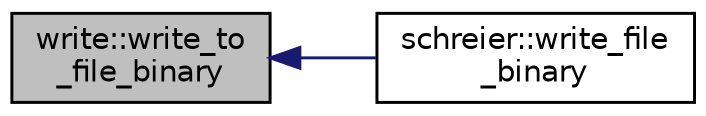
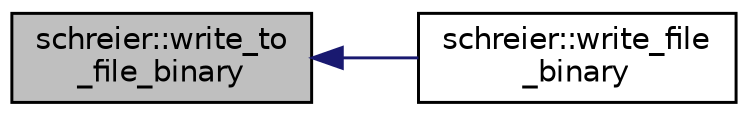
node "write::write_to _file_binary": label "write::write_to _file_binary" -> "schreier::write_to _file_binary"
